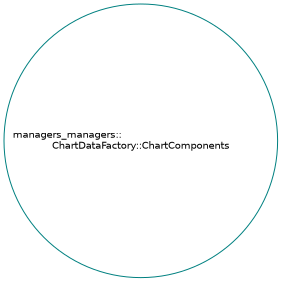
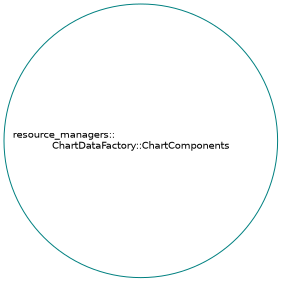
node "managers_managers:: ChartDataFactory::ChartComponents": label "managers_managers:: ChartDataFactory::ChartComponents" -> "resource_managers:: ChartDataFactory::ChartComponents"
